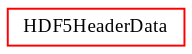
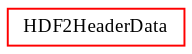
node "HDF5HeaderData": label "HDF5HeaderData" -> "HDF2HeaderData"
